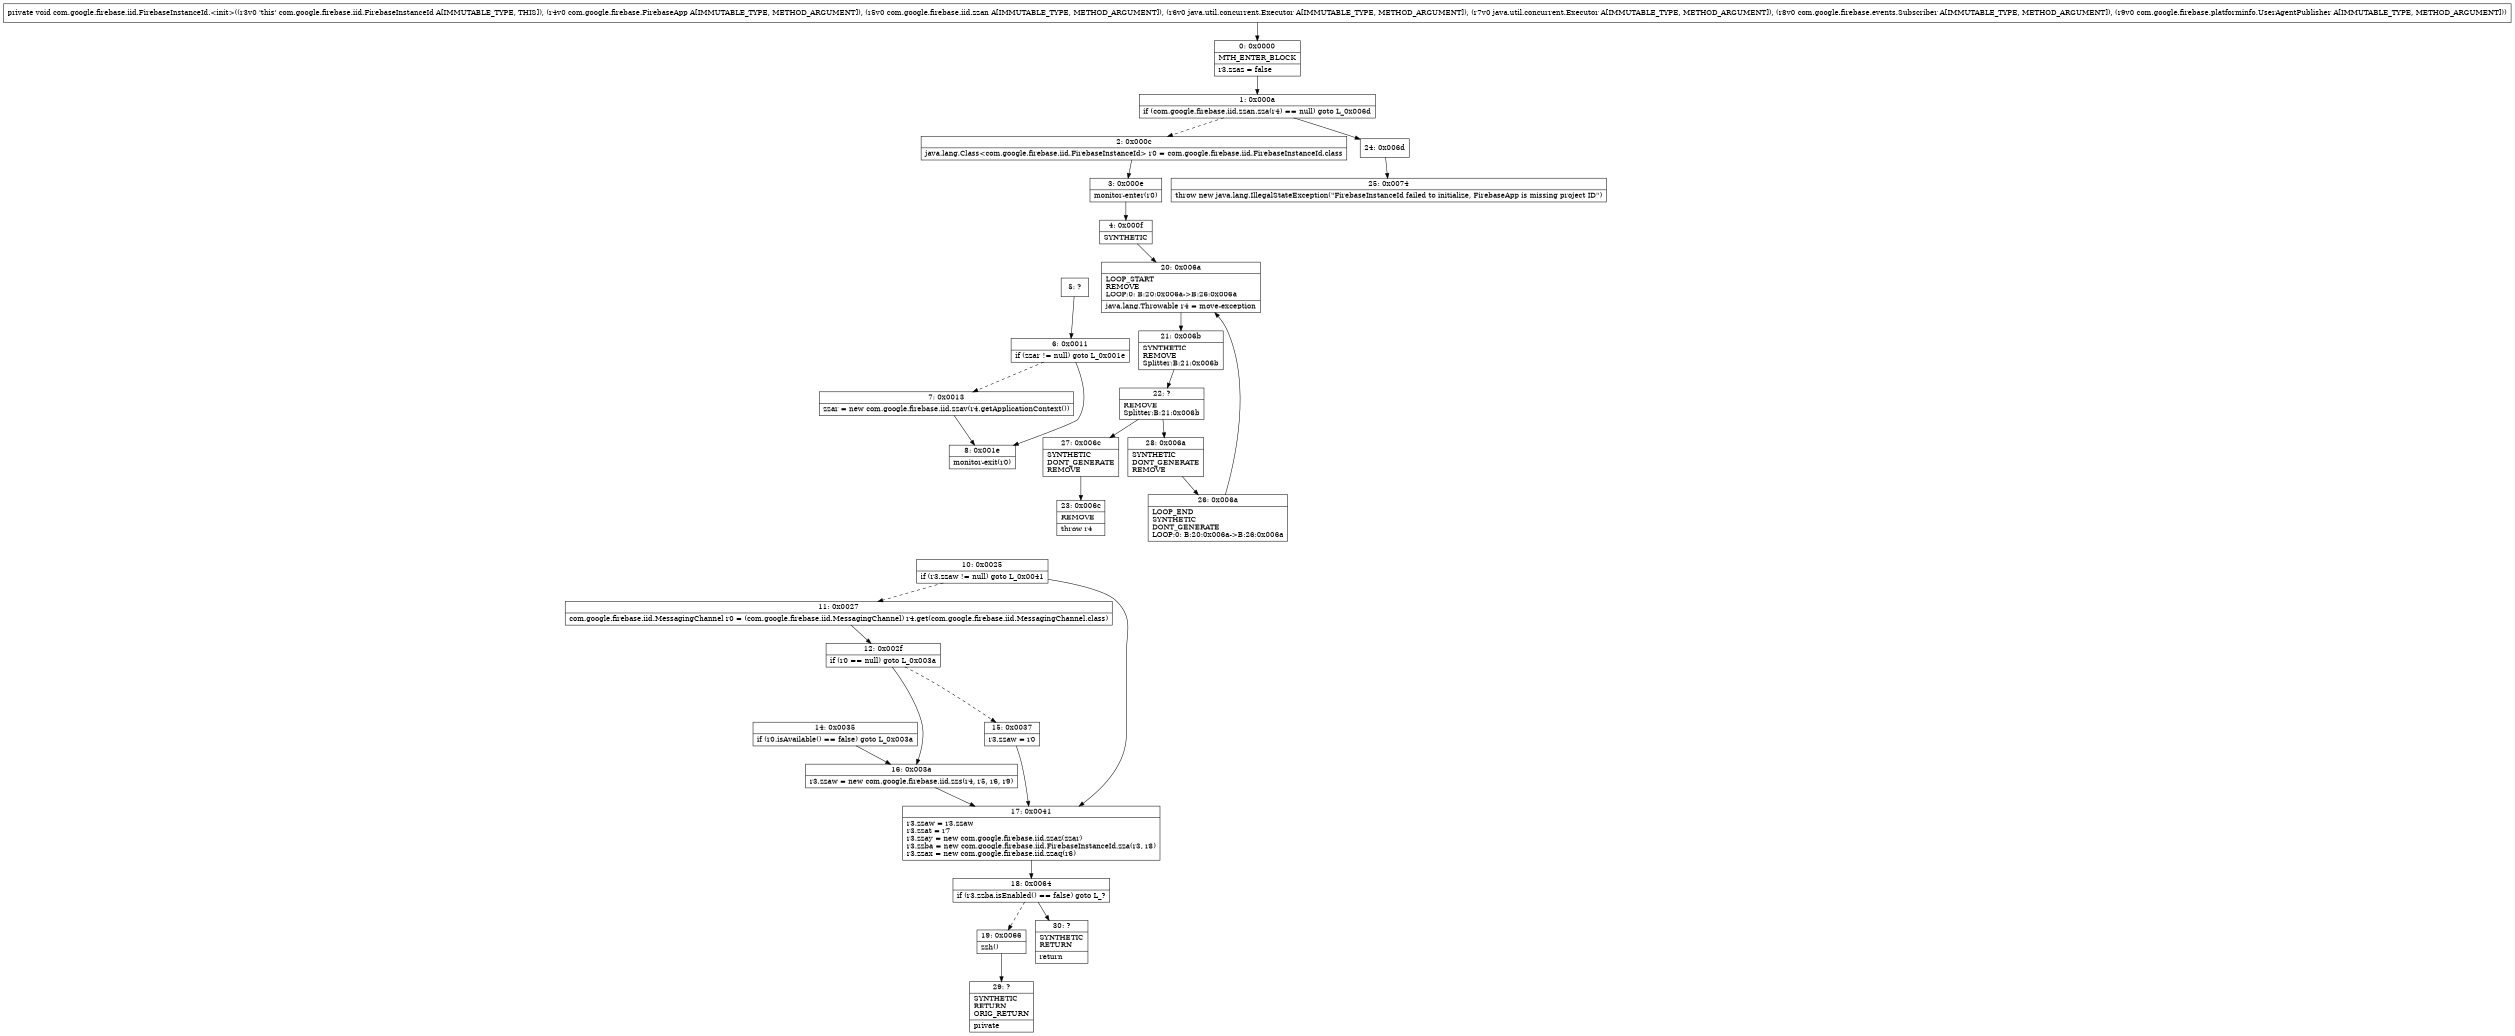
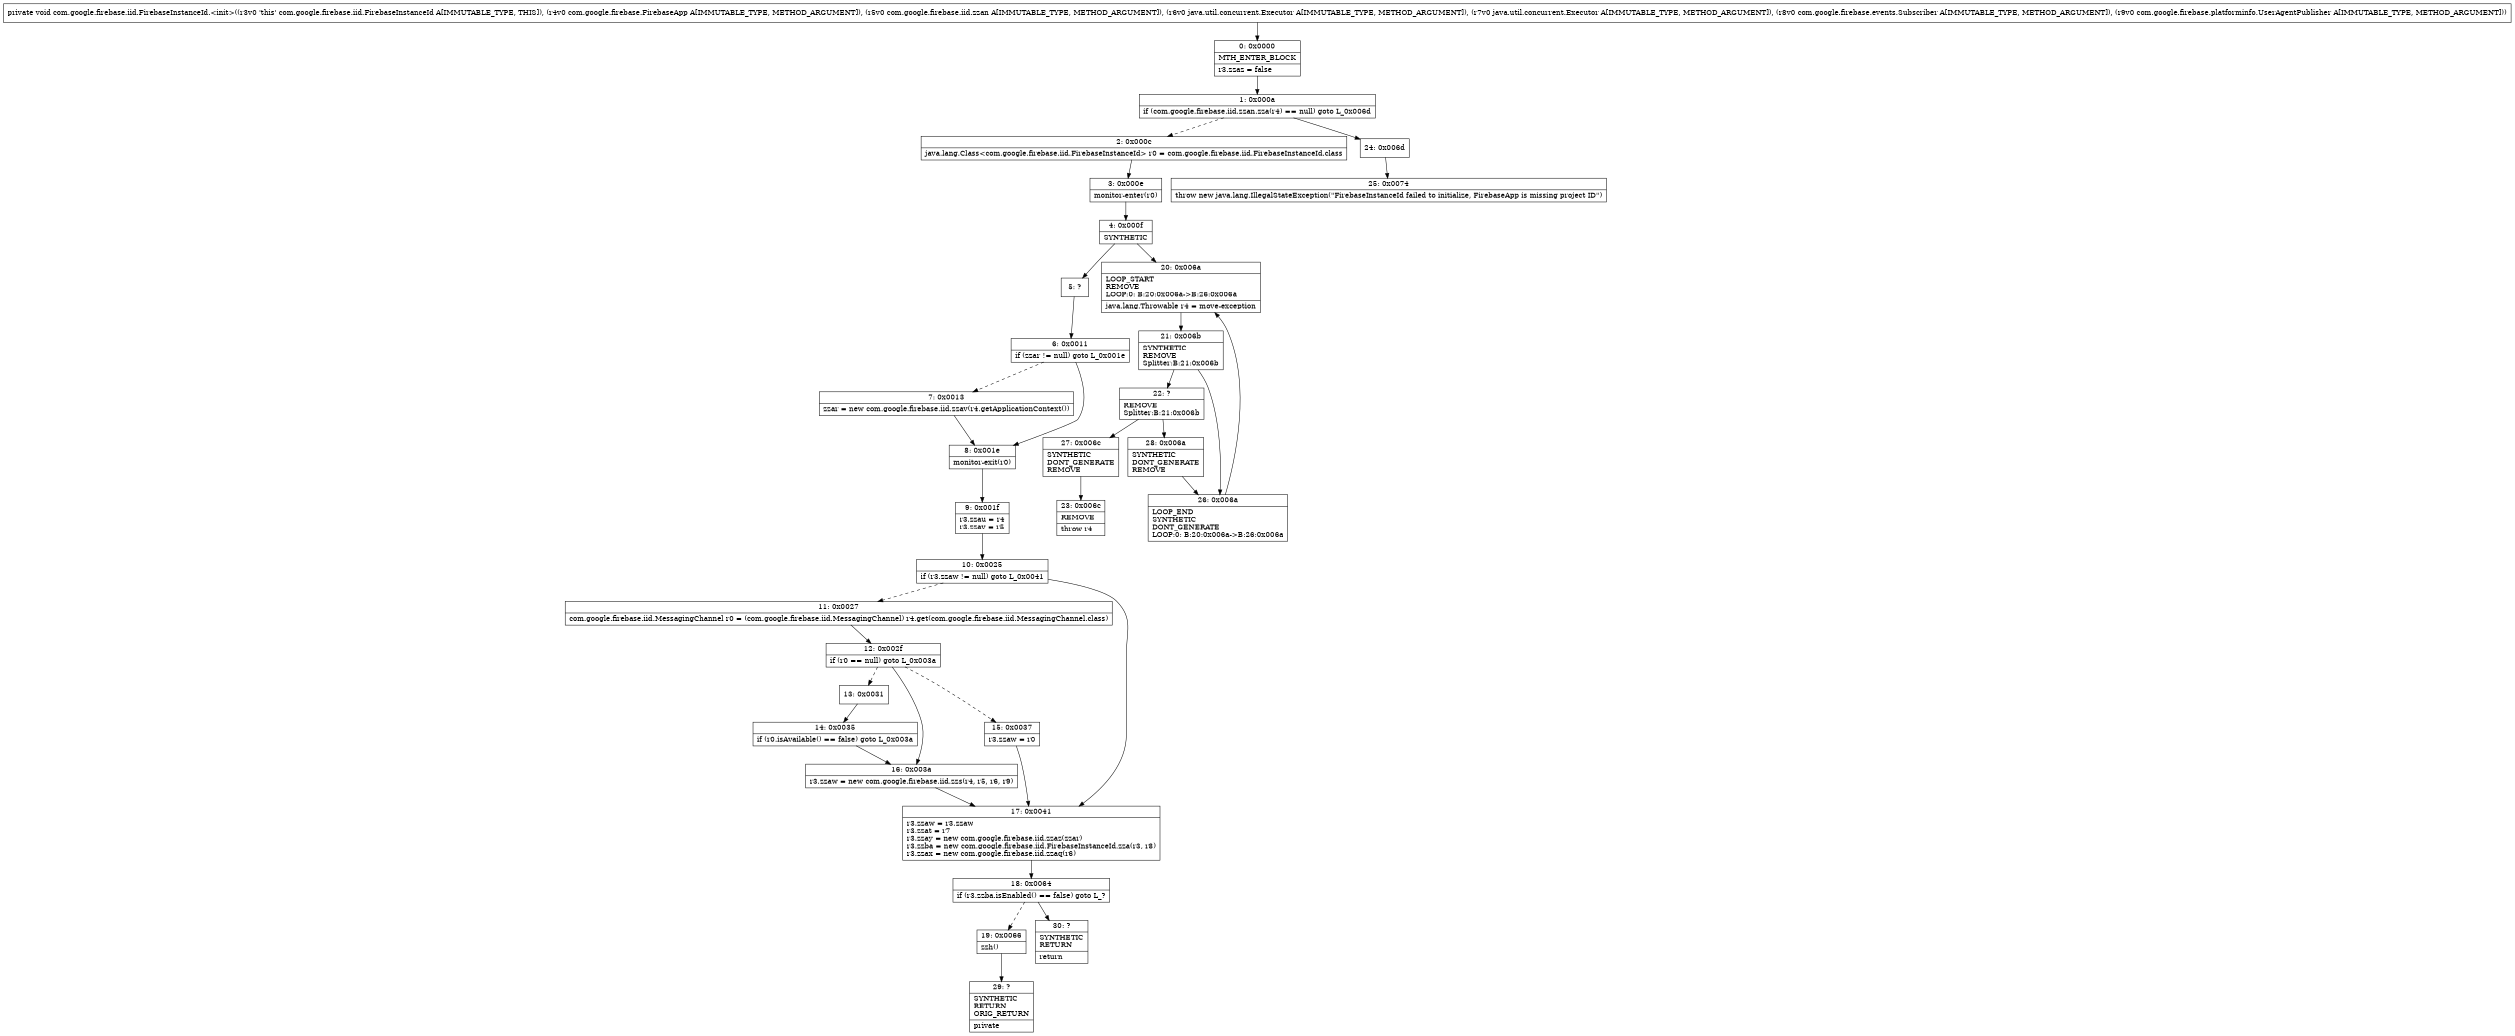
edge "4: 0x000f" -> "5: ?": added
edge "21: 0x006b" -> "26: 0x006a": added
node "9: 0x001f": added
node "13: 0x0031": added
